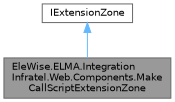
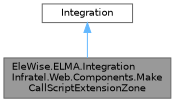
node "IExtensionZone": label "IExtensionZone" -> "Integration"
